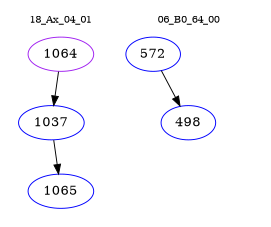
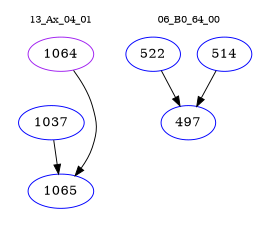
cluster "18_Ax_04_01": label "18_Ax_04_01" -> "13_Ax_04_01"
node "572": label "572" -> "522"
node "514": added
edge "1064" -> "1037": now "1064" -> "1065"
node "498": label "498" -> "497"
